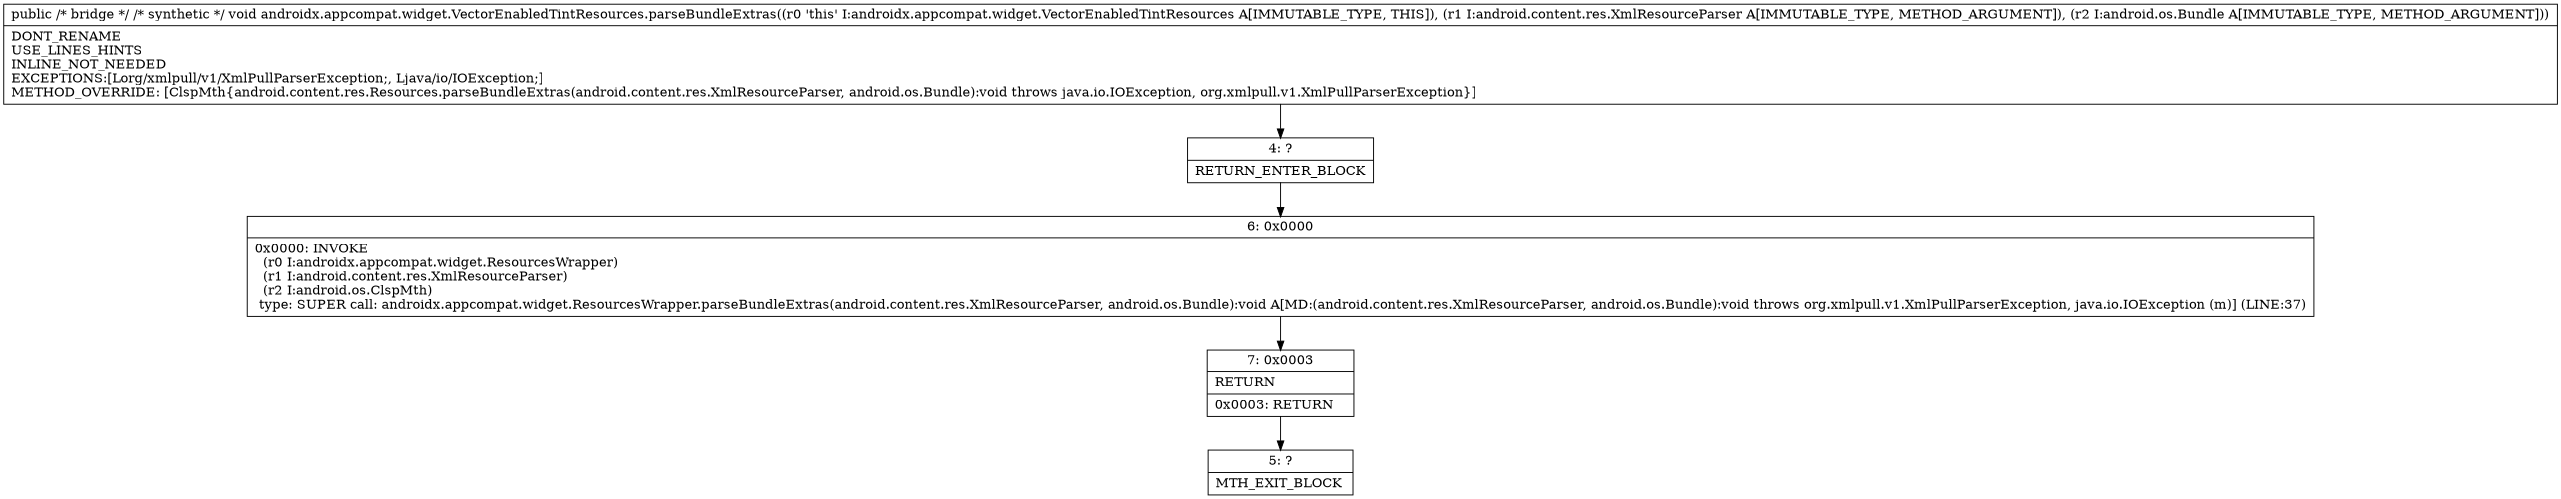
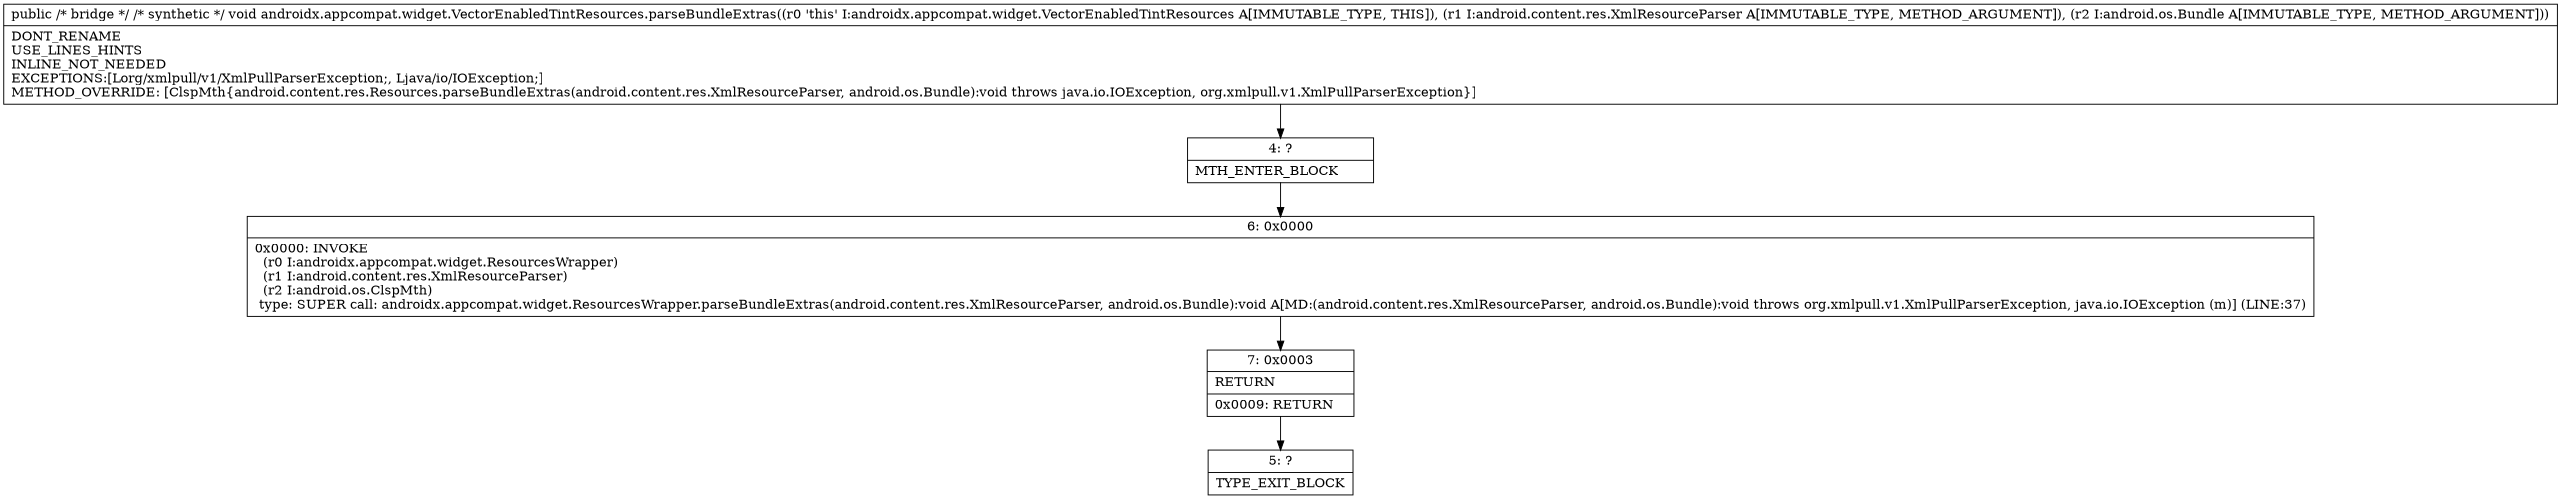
node "4: ?": text "RETURN_ENTER_BLOCK" -> "MTH_ENTER_BLOCK"
node "7: 0x0003": text "0x0003: RETURN" -> "0x0009: RETURN"
node "5: ?": text "MTH_EXIT_BLOCK" -> "TYPE_EXIT_BLOCK"
